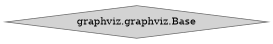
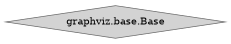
node "graphviz.graphviz.Base": label "graphviz.graphviz.Base" -> "graphviz.base.Base"
